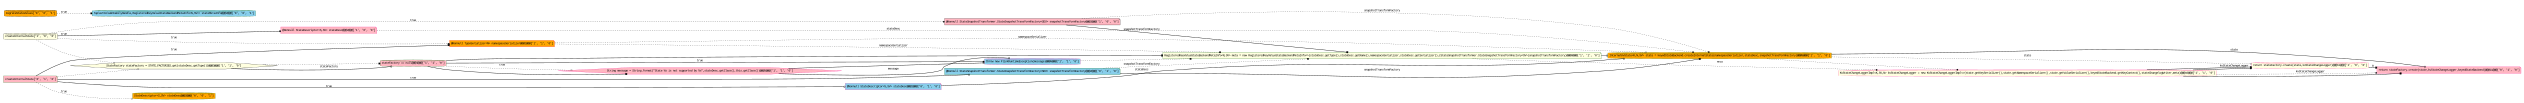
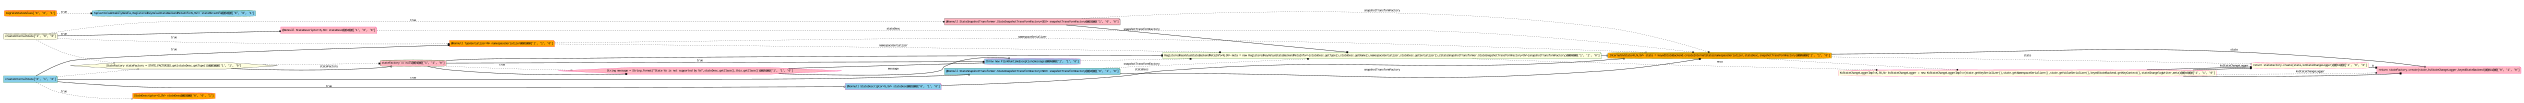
node "migrateStateValues['0', '0', '1']": color black -> deeppink
node "createInternalState['0', '1', '0']": fillcolor lightpink -> skyblue
node "StateDescriptor<S,SV> stateDesc@@@2@@@['0', '0', '1']": color darkgreen -> deeppink
